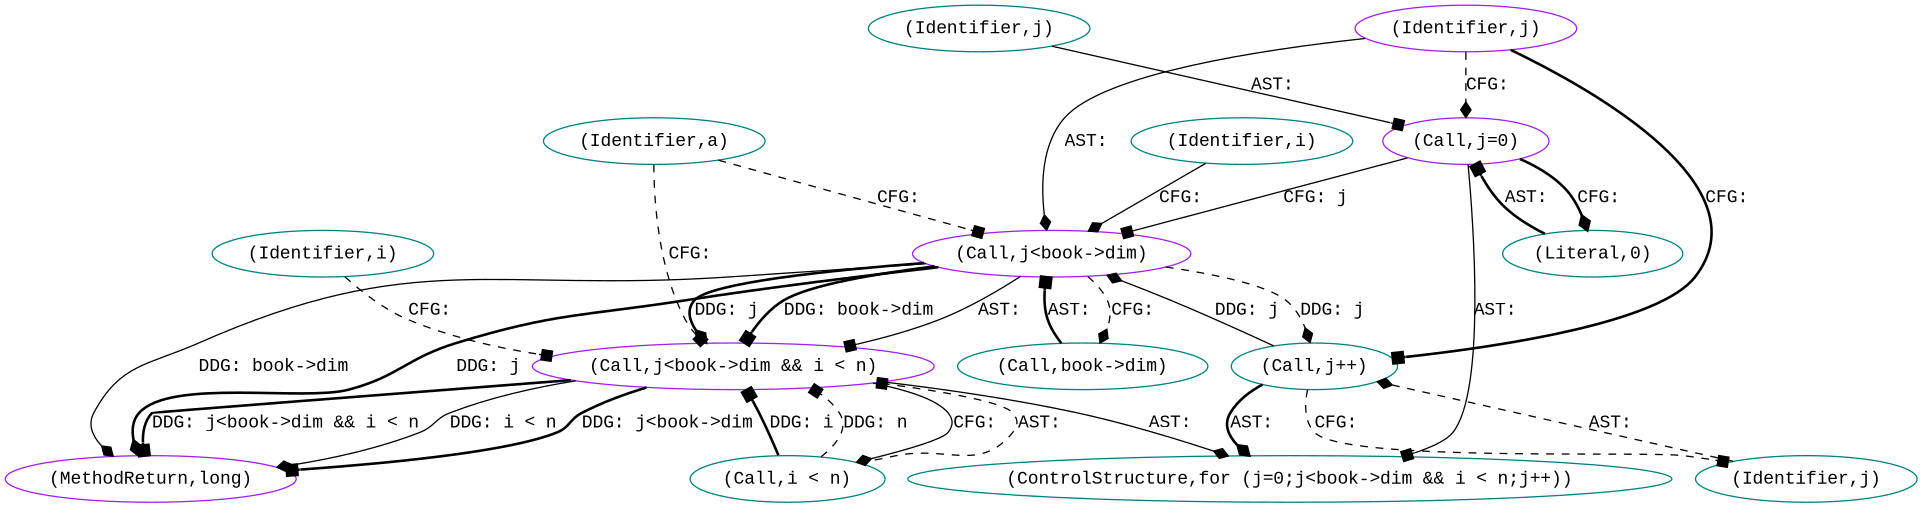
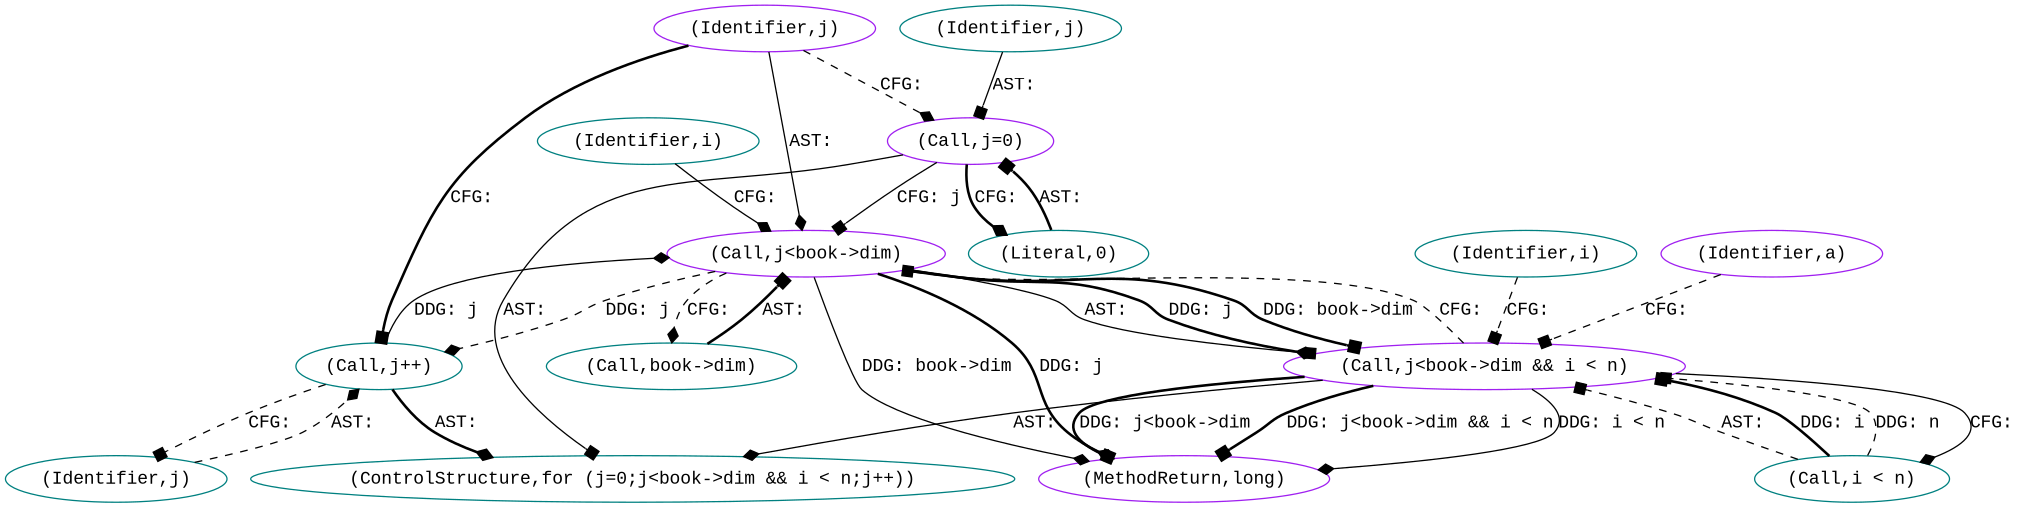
node "(Identifier,a)": color teal -> purple
edge "(Identifier,a)" -> "(Call,j<book->dim)": now "(Call,j<book->dim && i < n)" -> "(Call,j<book->dim)"
